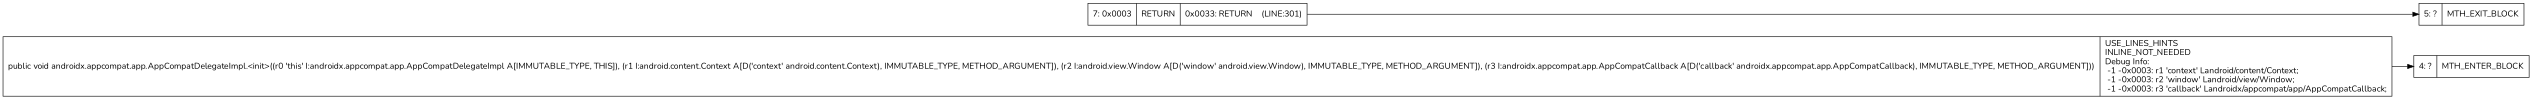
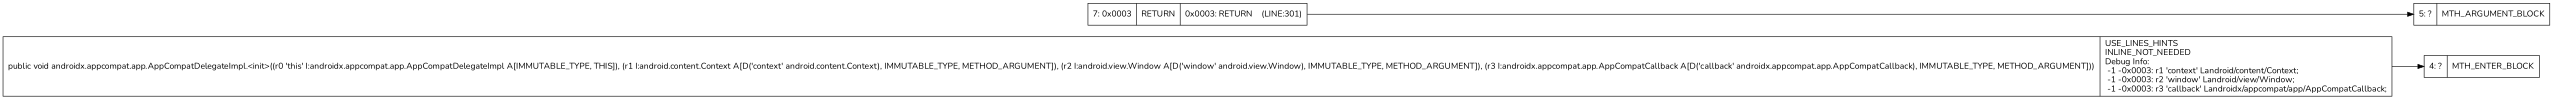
node "7: 0x0003": text "0x0033: RETURN    (LINE:301)" -> "0x0003: RETURN    (LINE:301)"
node "5: ?": text "MTH_EXIT_BLOCK" -> "MTH_ARGUMENT_BLOCK"
